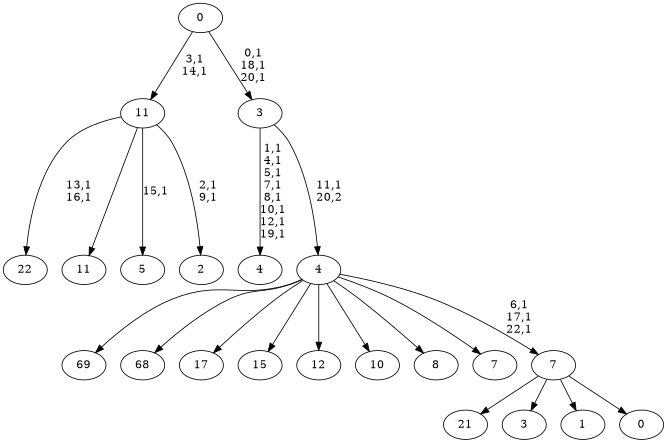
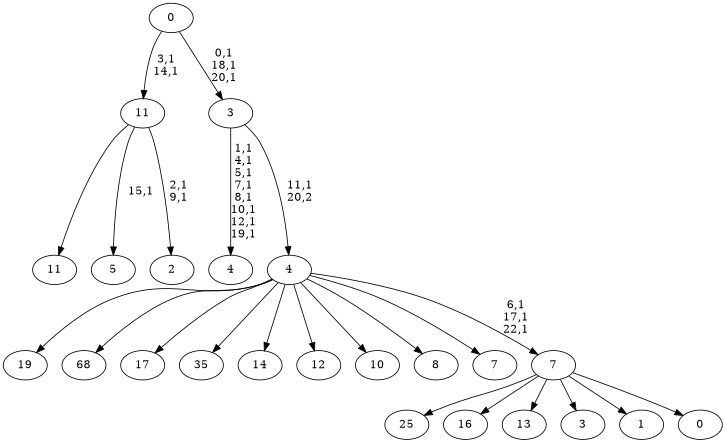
node "22": removed
node "69": label "69" -> "19"
node "14": added
node "15": label "15" -> "35"
node "21": label "21" -> "25"
node "16": added
node "13": added
